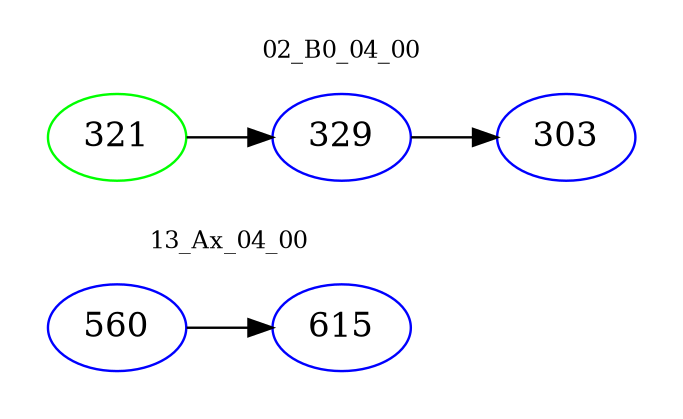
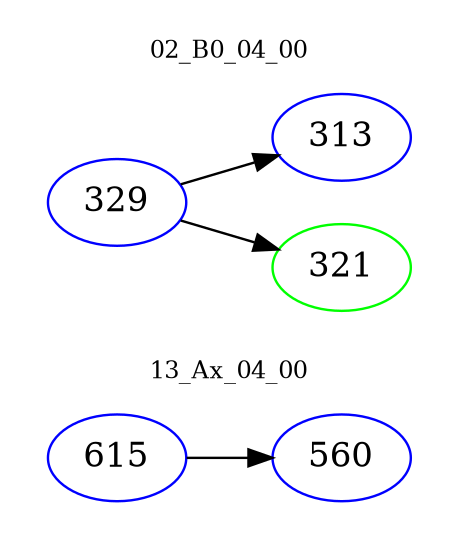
edge "321" -> "329": reversed
node "303": label "303" -> "313"
edge "560" -> "615": reversed
